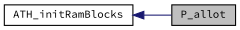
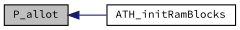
edge "P_allot" -> "ATH_initRamBlocks": reversed
